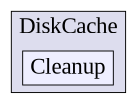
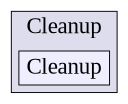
cluster "DiskCache": label "DiskCache" -> "Cleanup"
